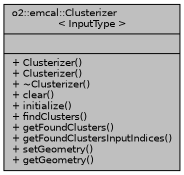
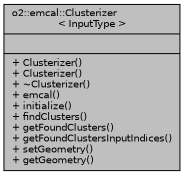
node "o2::emcal::Clusterizer": text "+ clear()" -> "+ emcal()"
